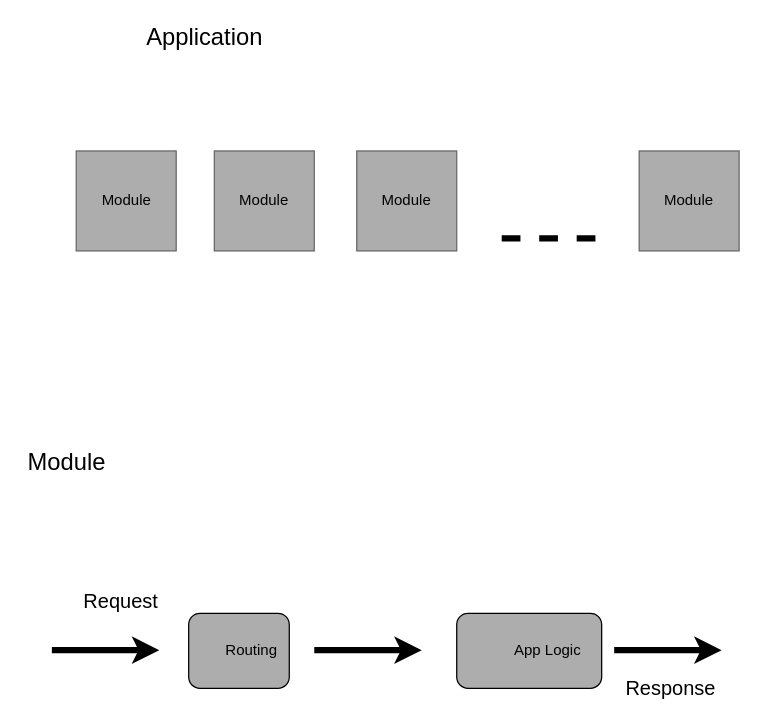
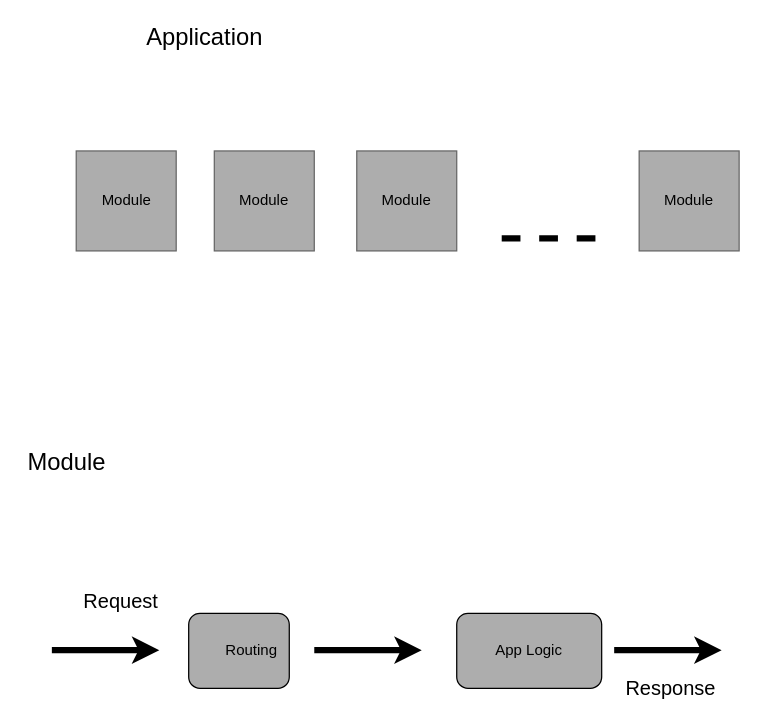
node "App Logic": moved (548, 651) -> (529, 651)
